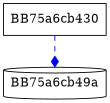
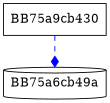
node "BB75a6cb430": label "BB75a6cb430" -> "BB75a9cb430"
